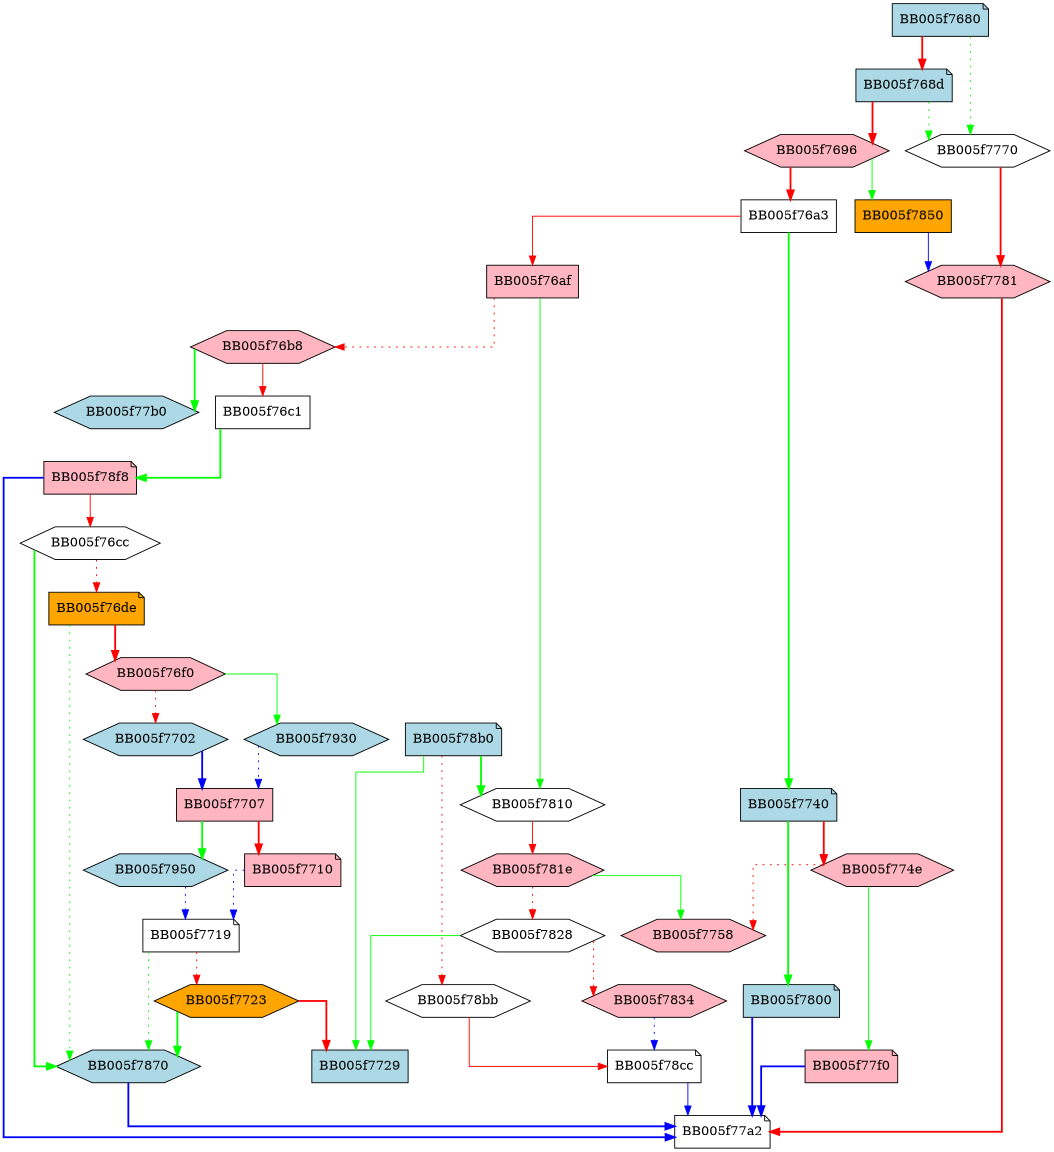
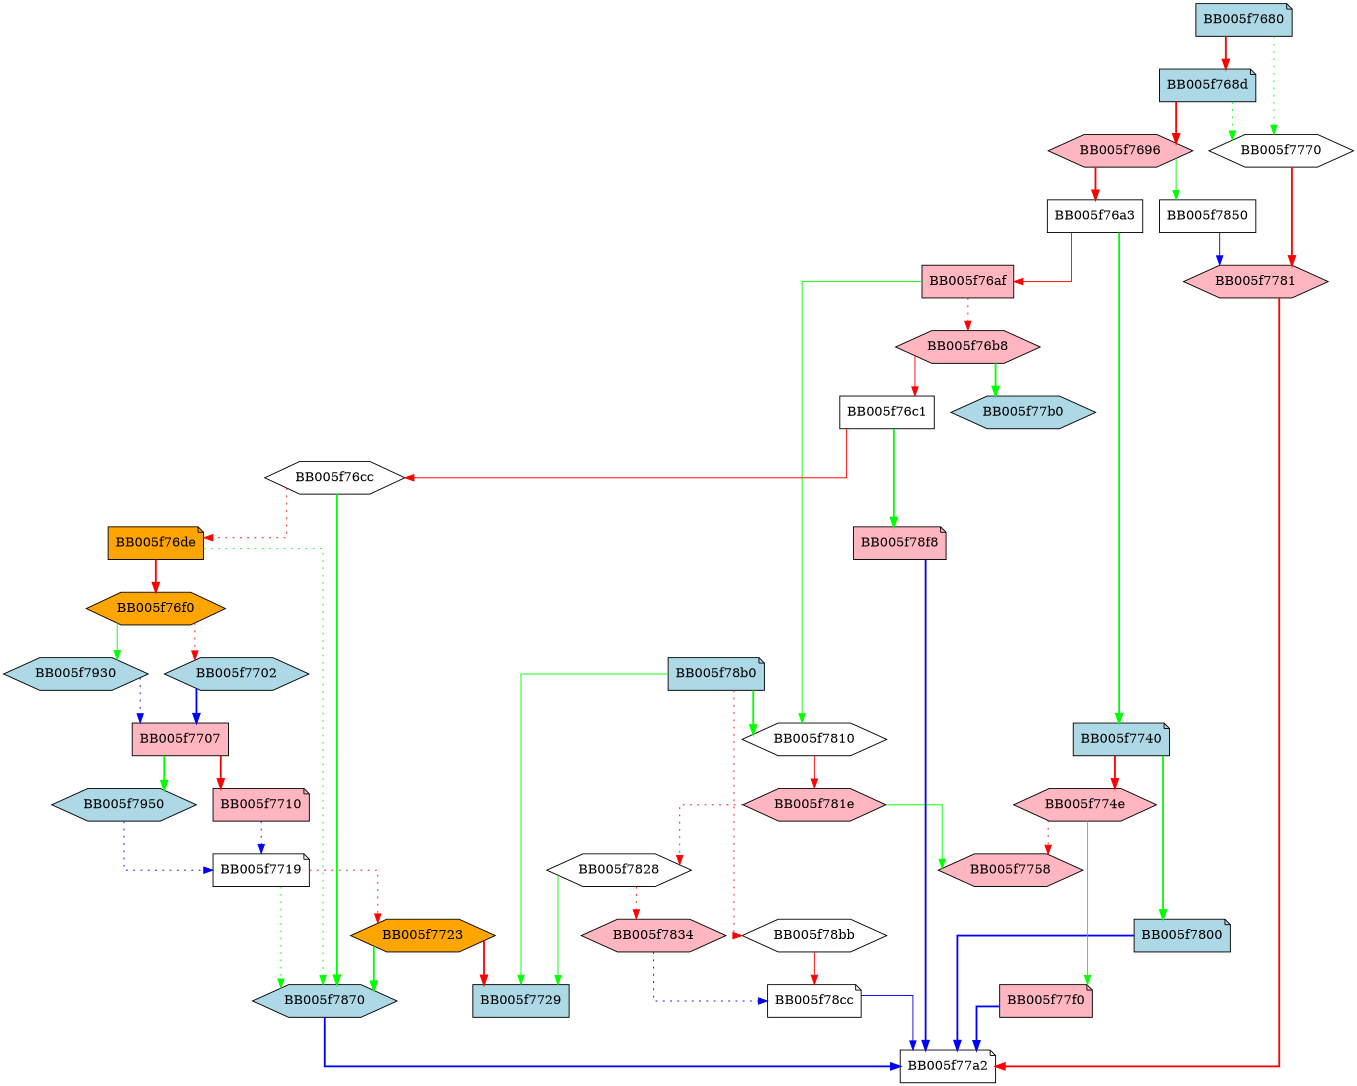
node "BB005f7850": fillcolor orange -> white
edge "BB005f78f8" -> "BB005f76cc": now "BB005f76c1" -> "BB005f76cc"
node "BB005f76f0": fillcolor lightpink -> orange
